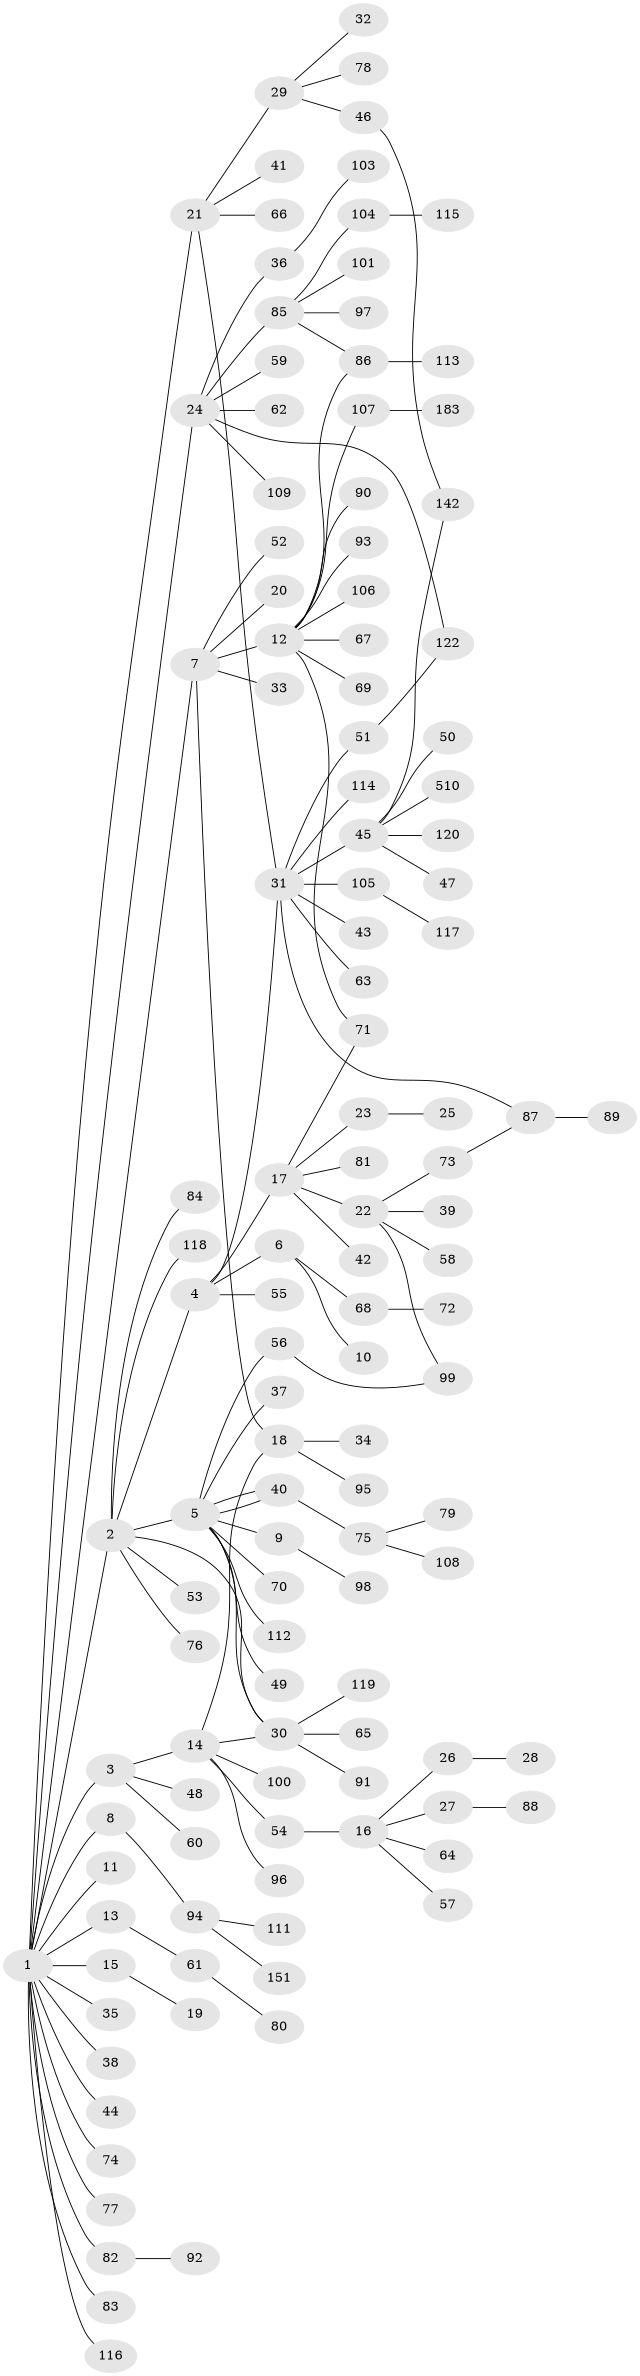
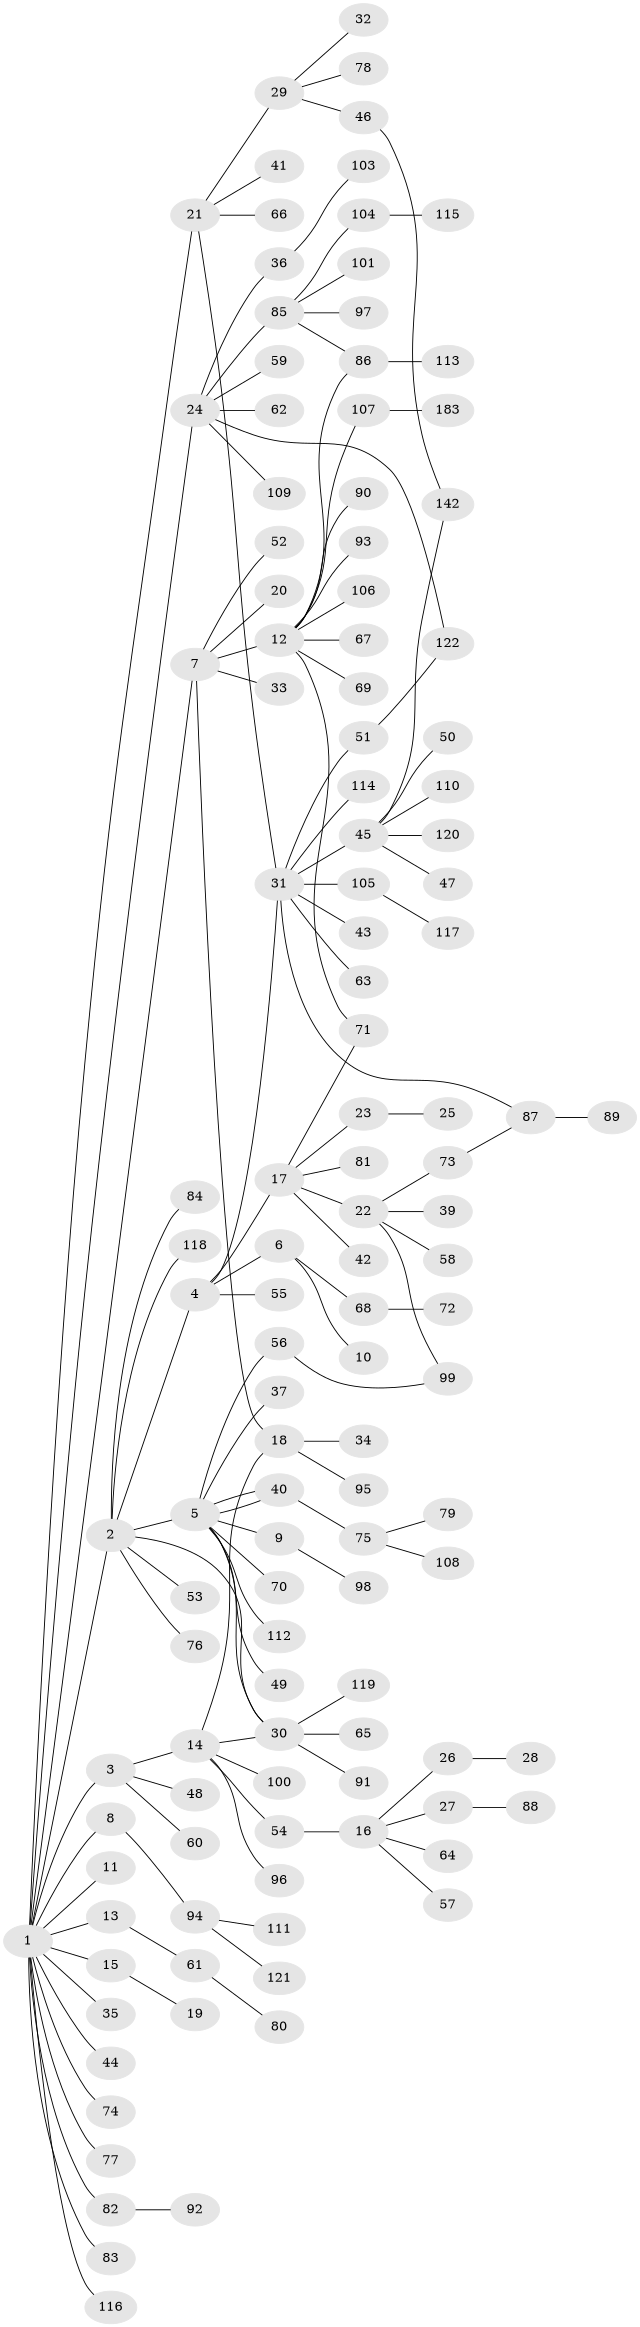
node "510": label "510" -> "110"
node "151": label "151" -> "121"
node "38": removed
